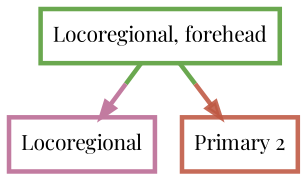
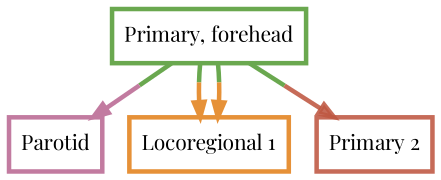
node "Locoregional, forehead": label "Locoregional, forehead" -> "Primary, forehead"
node "Locoregional": label "Locoregional" -> "Parotid"
node "Locoregional 1": added
